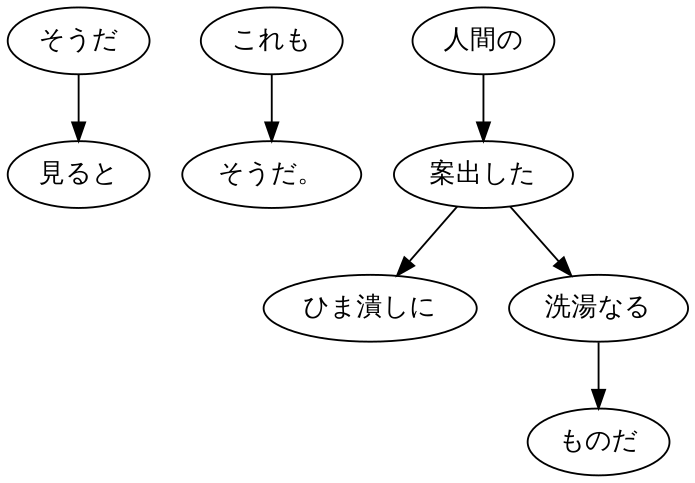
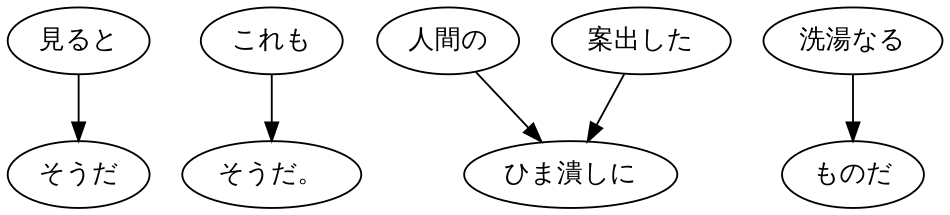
edge "そうだ" -> "見ると": reversed
edge "人間の" -> "案出した": now "人間の" -> "ひま潰しに"
edge "案出した" -> "洗湯なる": removed
